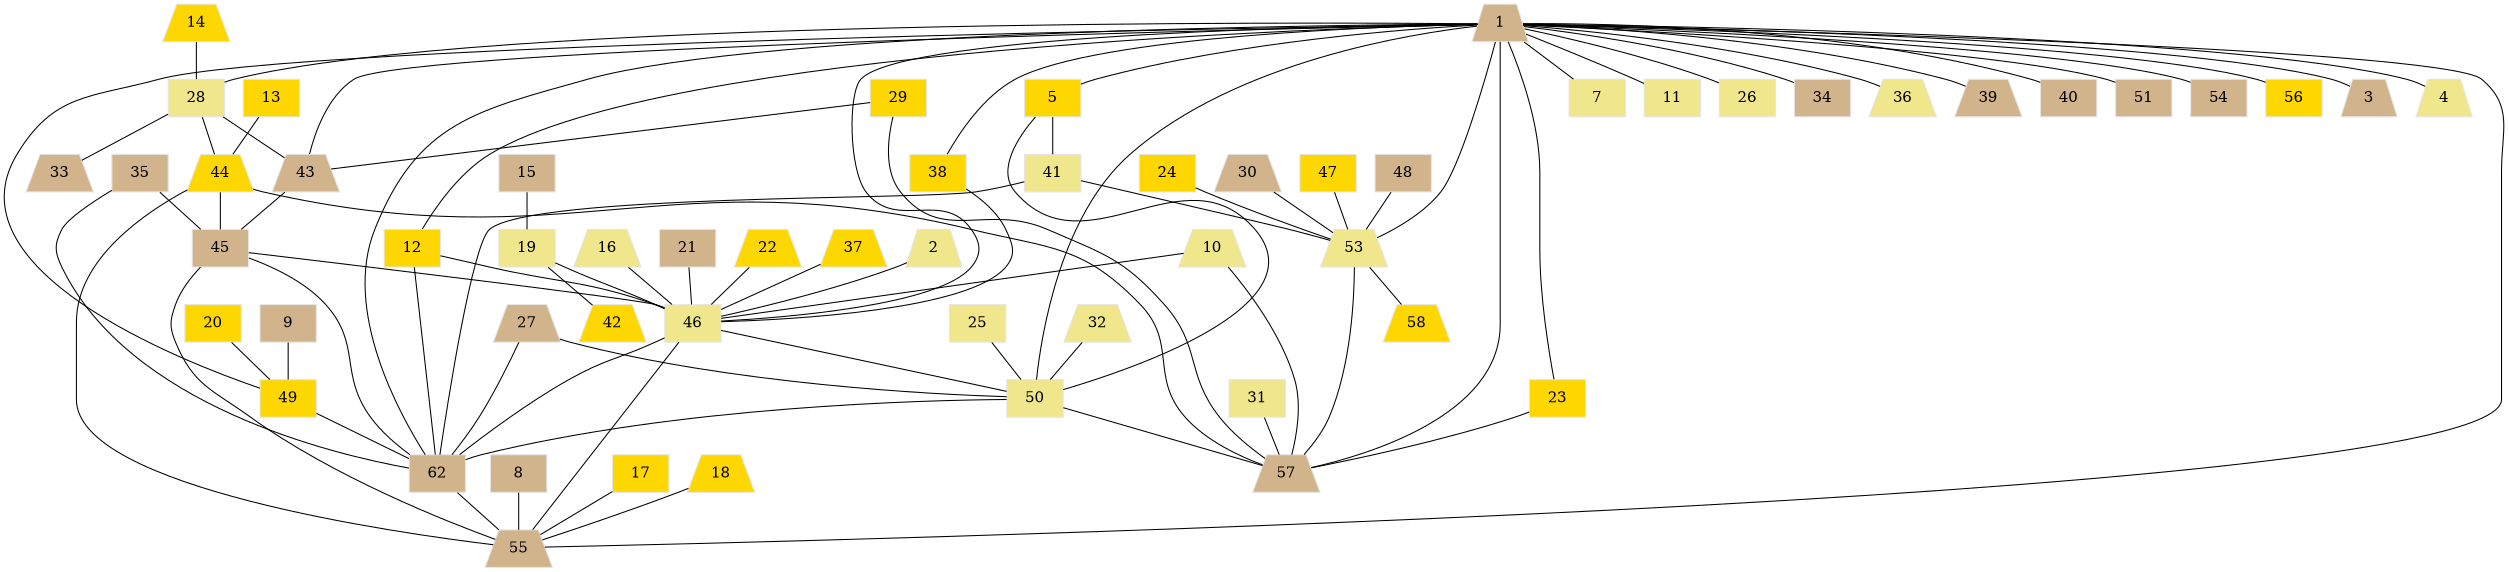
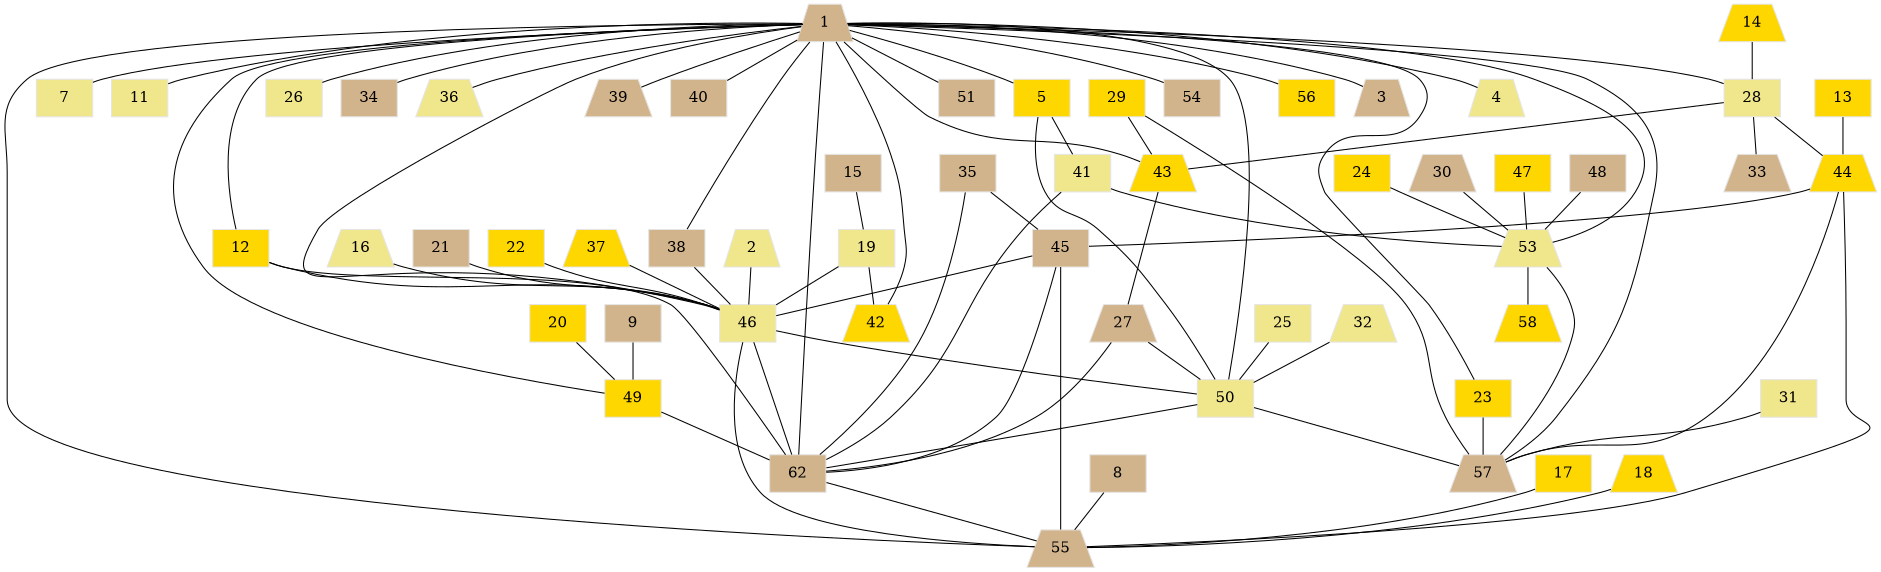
edge "1" -- "42": added
node "43": fillcolor tan -> gold
node "38": fillcolor gold -> tan
edge "43" -- "45": now "43" -- "27"
node "22": shape trapezium -> box
node "10": removed
